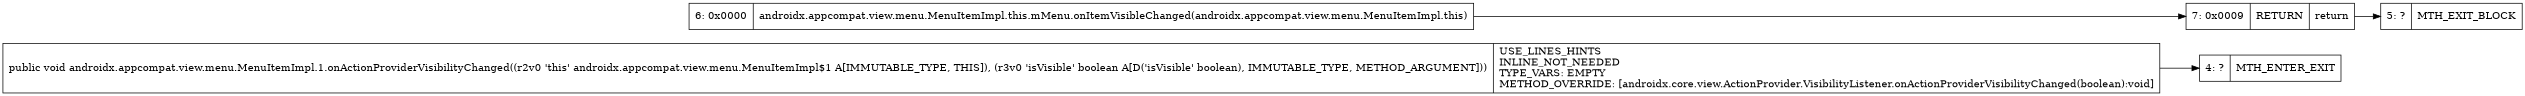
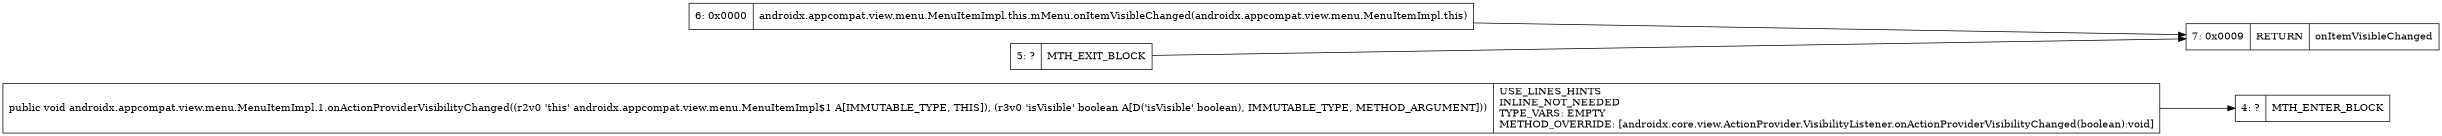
node "7: 0x0009": text "return" -> "onItemVisibleChanged"
edge "7: 0x0009" -> "5: ?": reversed
node "4: ?": text "MTH_ENTER_EXIT" -> "MTH_ENTER_BLOCK"
